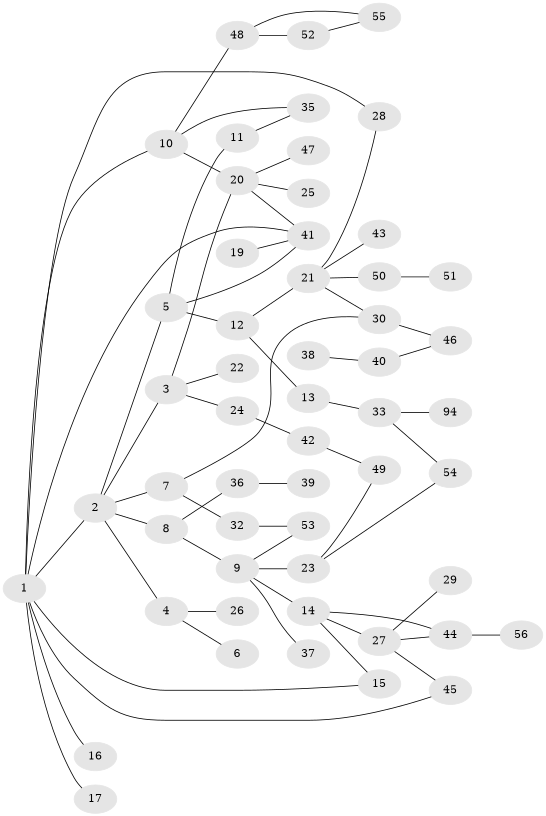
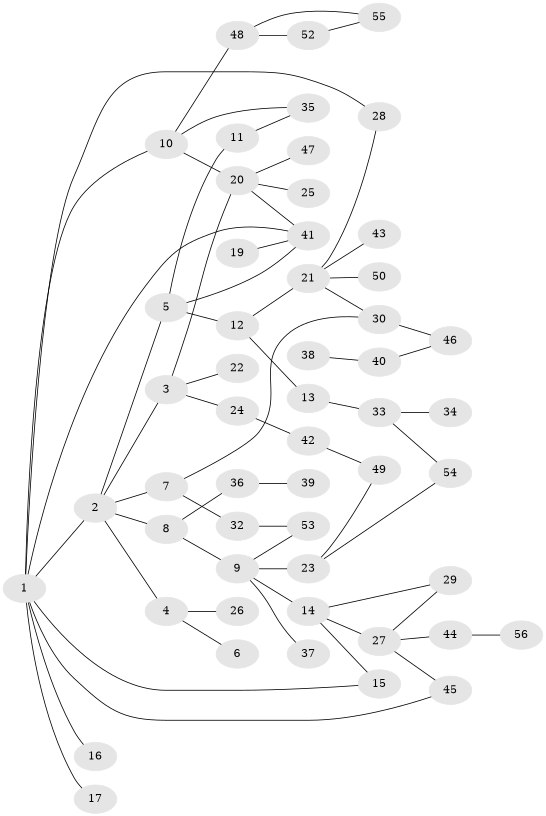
node "51": removed
node "94": label "94" -> "34"
edge "14" -- "44": now "14" -- "29"
